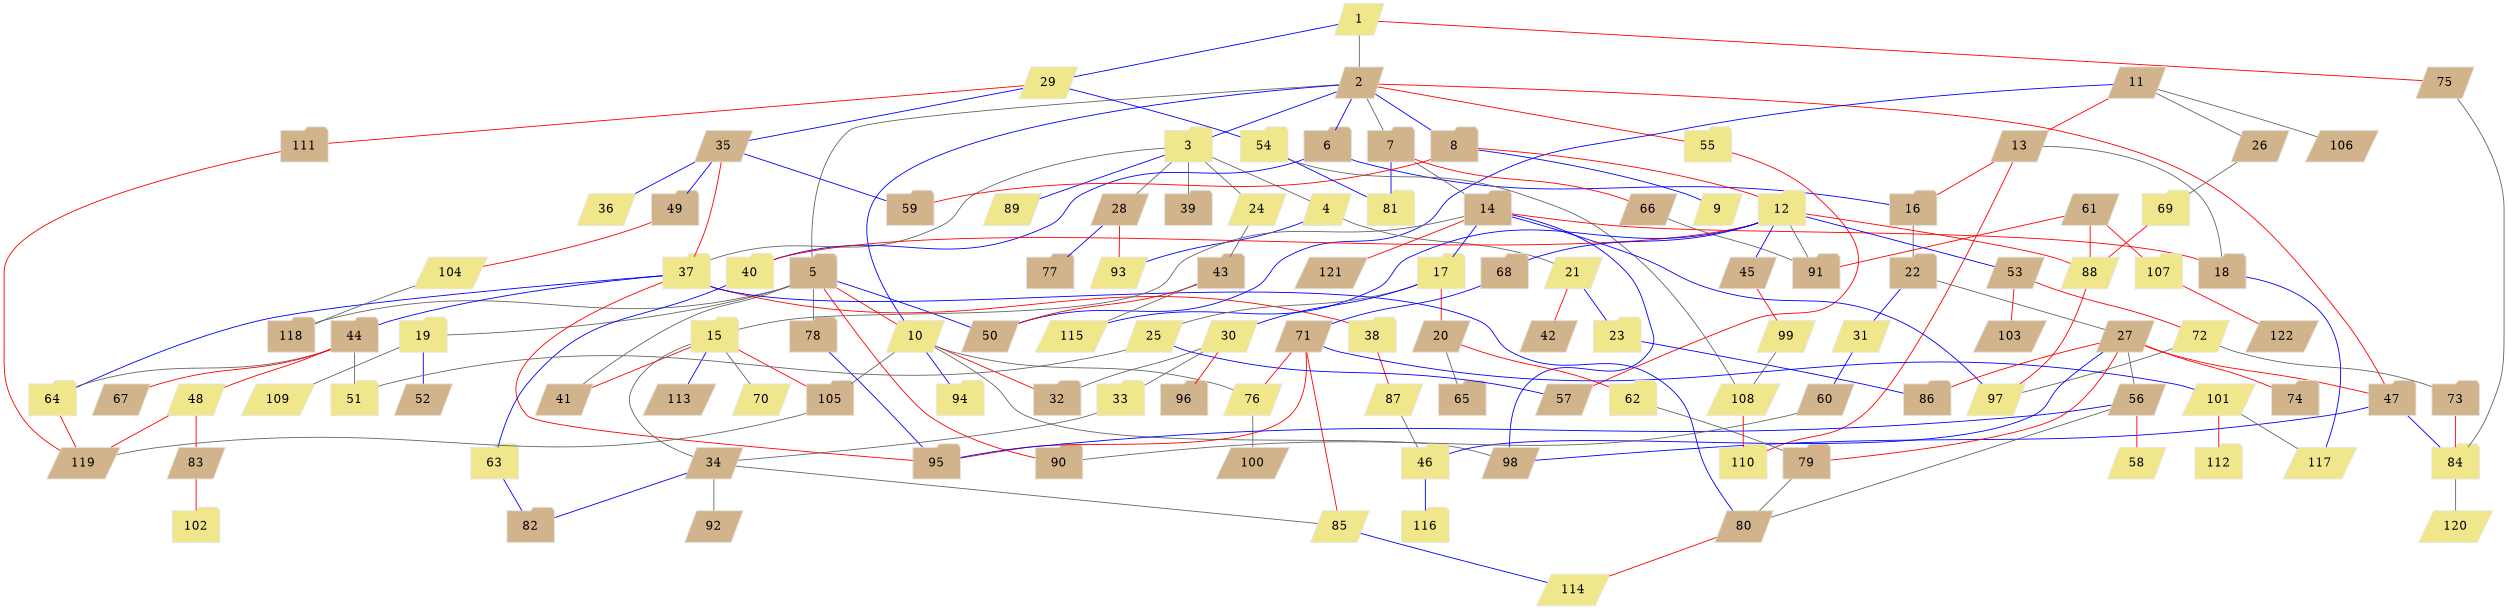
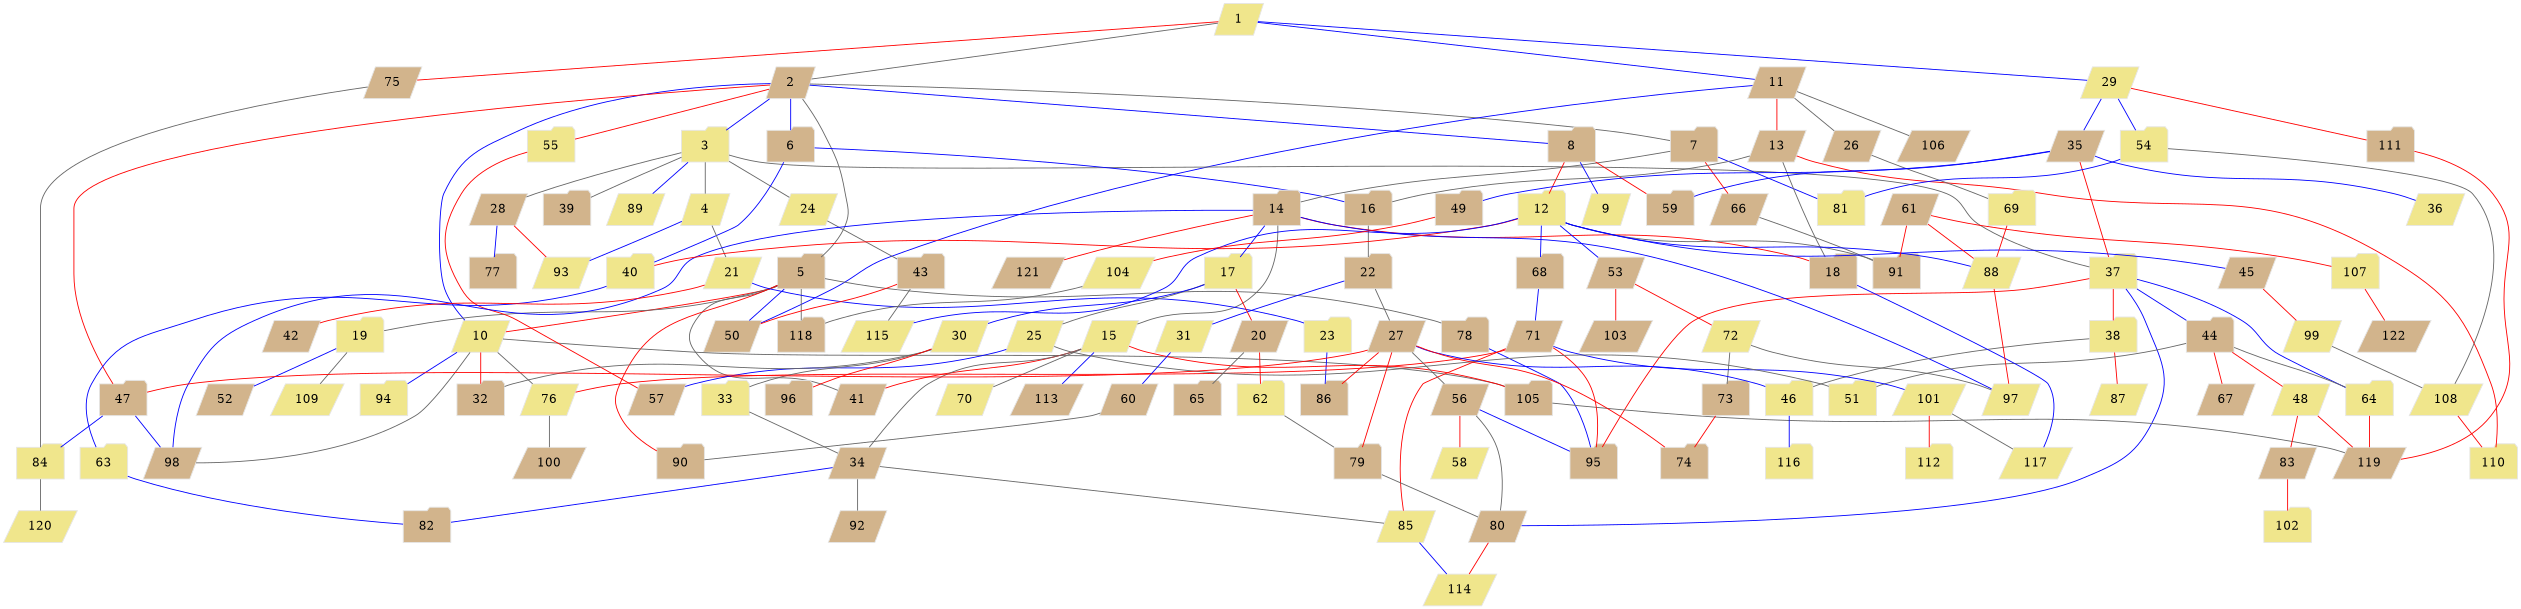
edge "1" -- "11": added
edge "13" -- "16": color red -> gray40
edge "12" -- "88": color red -> blue
node "15": shape folder -> parallelogram
edge "73" -- "84": now "73" -- "74"
edge "87" -- "46": now "38" -- "46"
